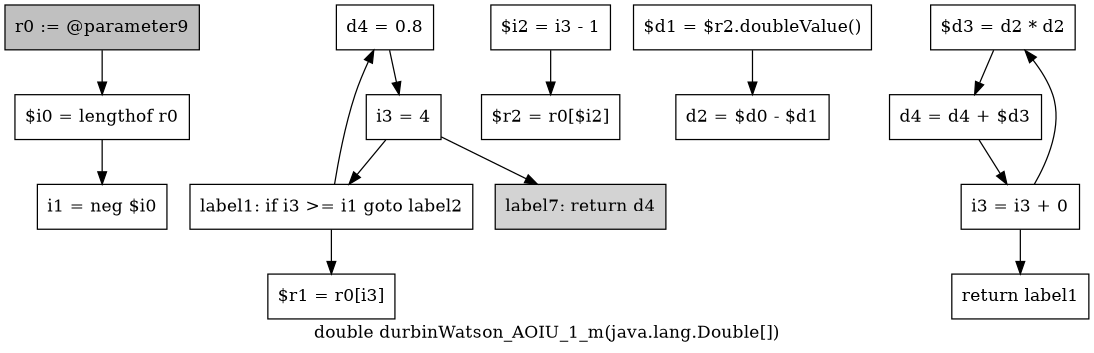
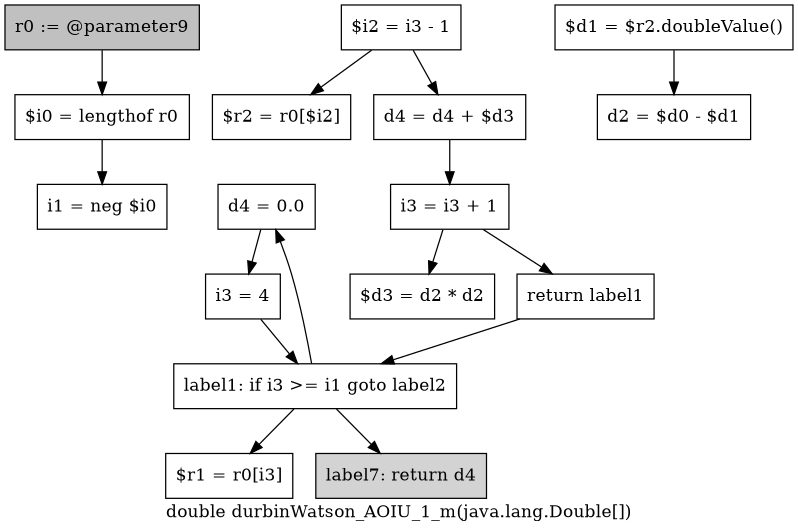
node "d4 = 0.8": label "d4 = 0.8" -> "d4 = 0.0"
edge "$d3 = d2 * d2" -> "d4 = d4 + $d3": now "$i2 = i3 - 1" -> "d4 = d4 + $d3"
edge "i3 = 4" -> "label7: return d4": now "label1: if i3 >= i1 goto label2" -> "label7: return d4"
node "i3 = i3 + 0": label "i3 = i3 + 0" -> "i3 = i3 + 1"
edge "return label1" -> "label1: if i3 >= i1 goto label2": added
